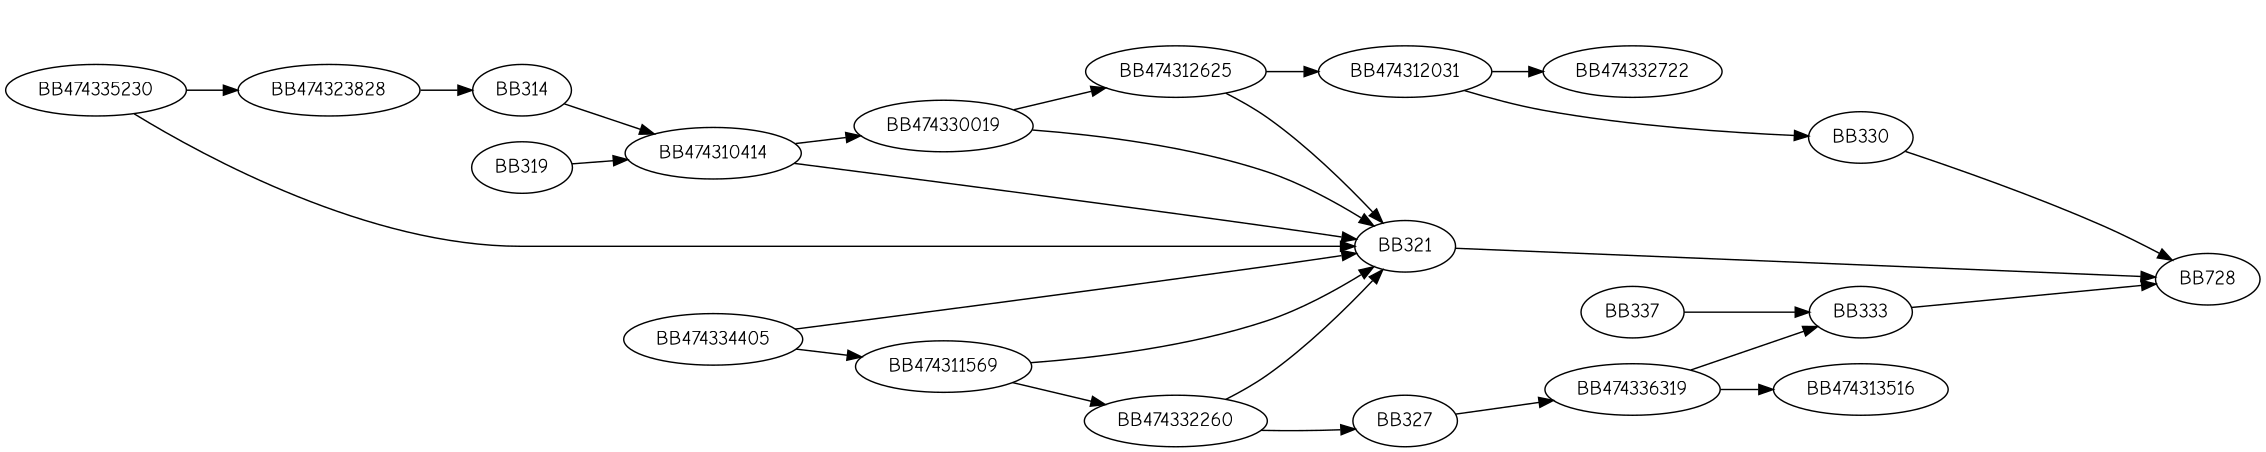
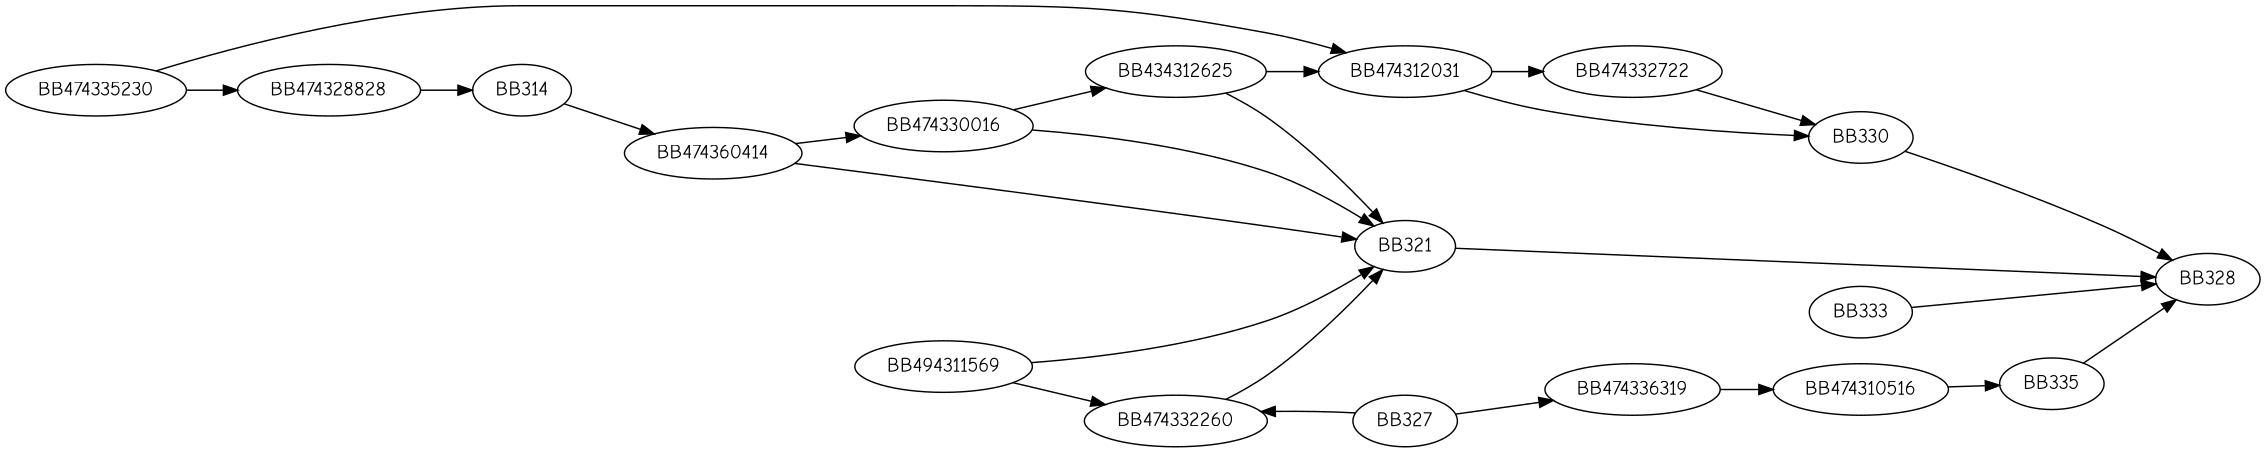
node "BB474312625": label "BB474312625" -> "BB434312625"
node "BB474323828": label "BB474323828" -> "BB474328828"
edge "BB474332722" -> "BB330": added
node "BB474330019": label "BB474330019" -> "BB474330016"
node "BB474310414": label "BB474310414" -> "BB474360414"
node "BB319": removed
edge "BB474335230" -> "BB321": now "BB474335230" -> "BB474312031"
node "BB728": label "BB728" -> "BB328"
node "BB337": removed
node "BB474334405": removed
edge "BB474336319" -> "BB333": removed
node "BB474311569": label "BB474311569" -> "BB494311569"
node "BB335": added
node "BB474313516": label "BB474313516" -> "BB474310516"
edge "BB474332260" -> "BB327": reversed
